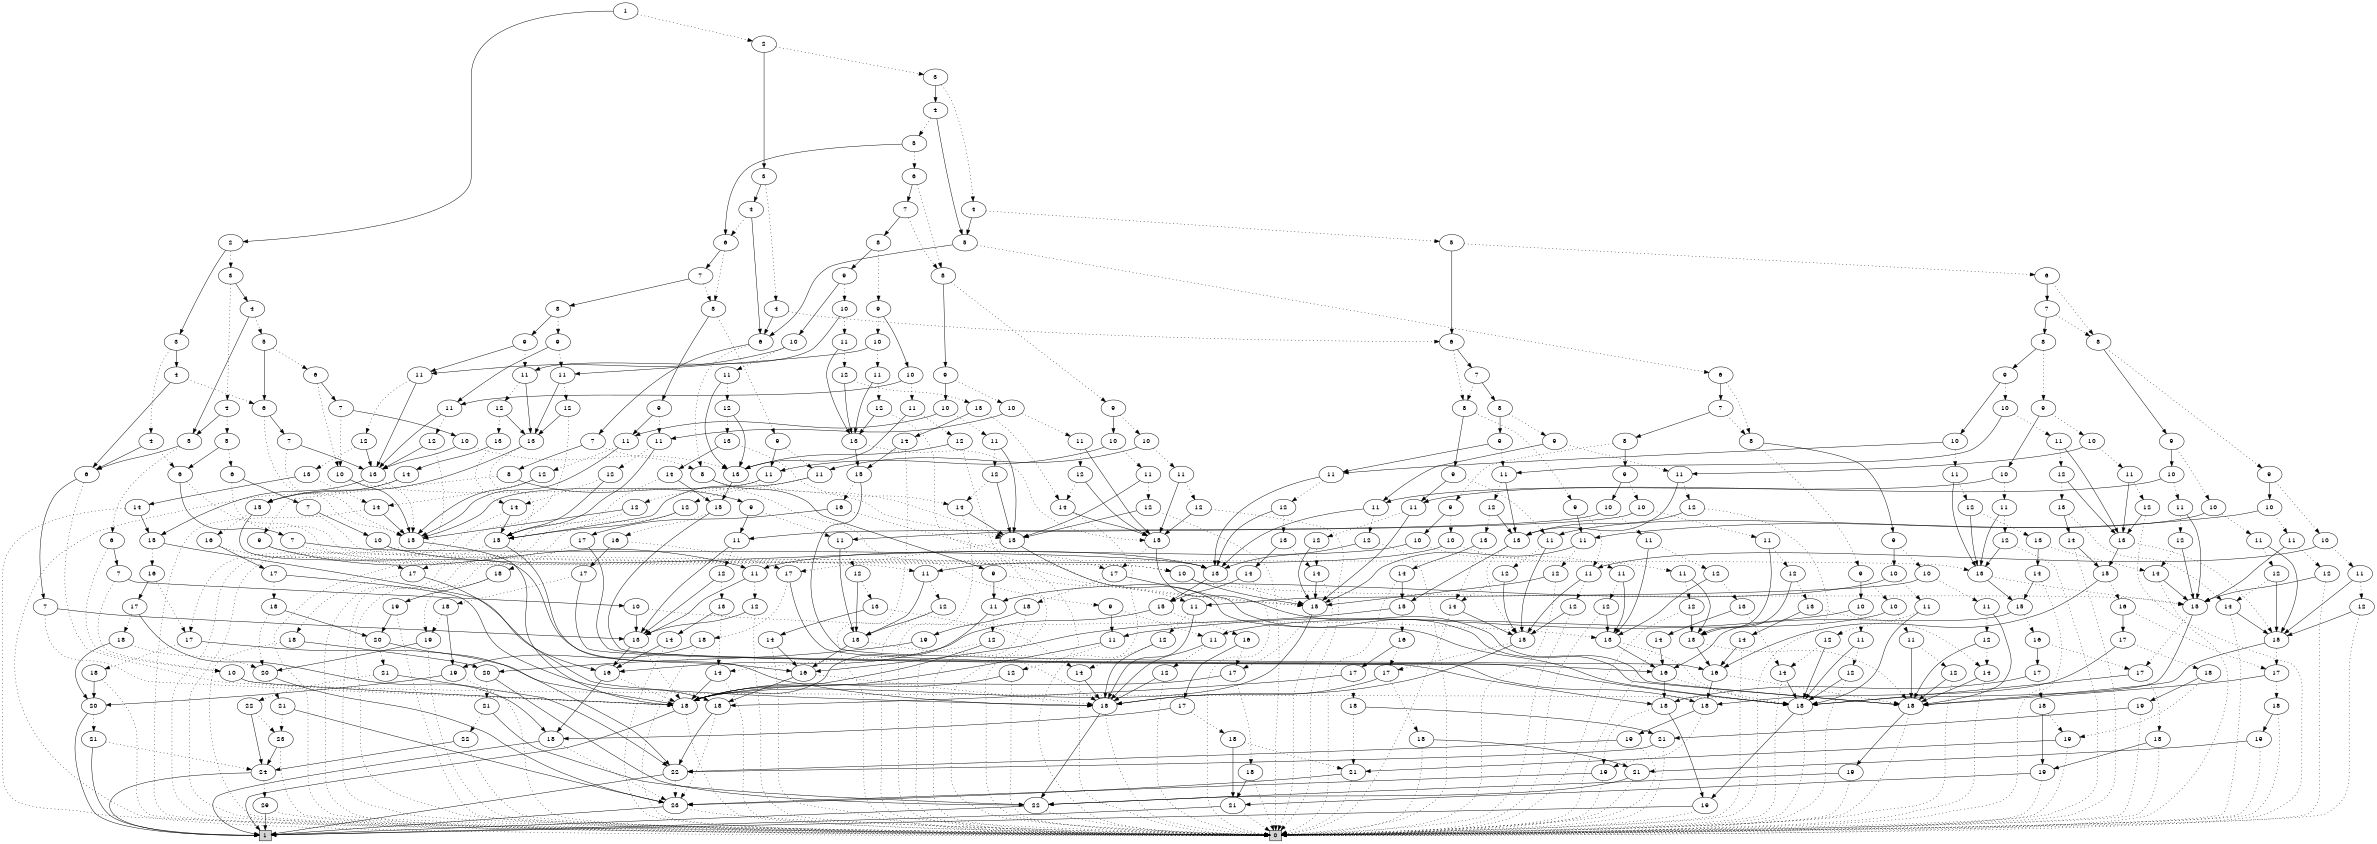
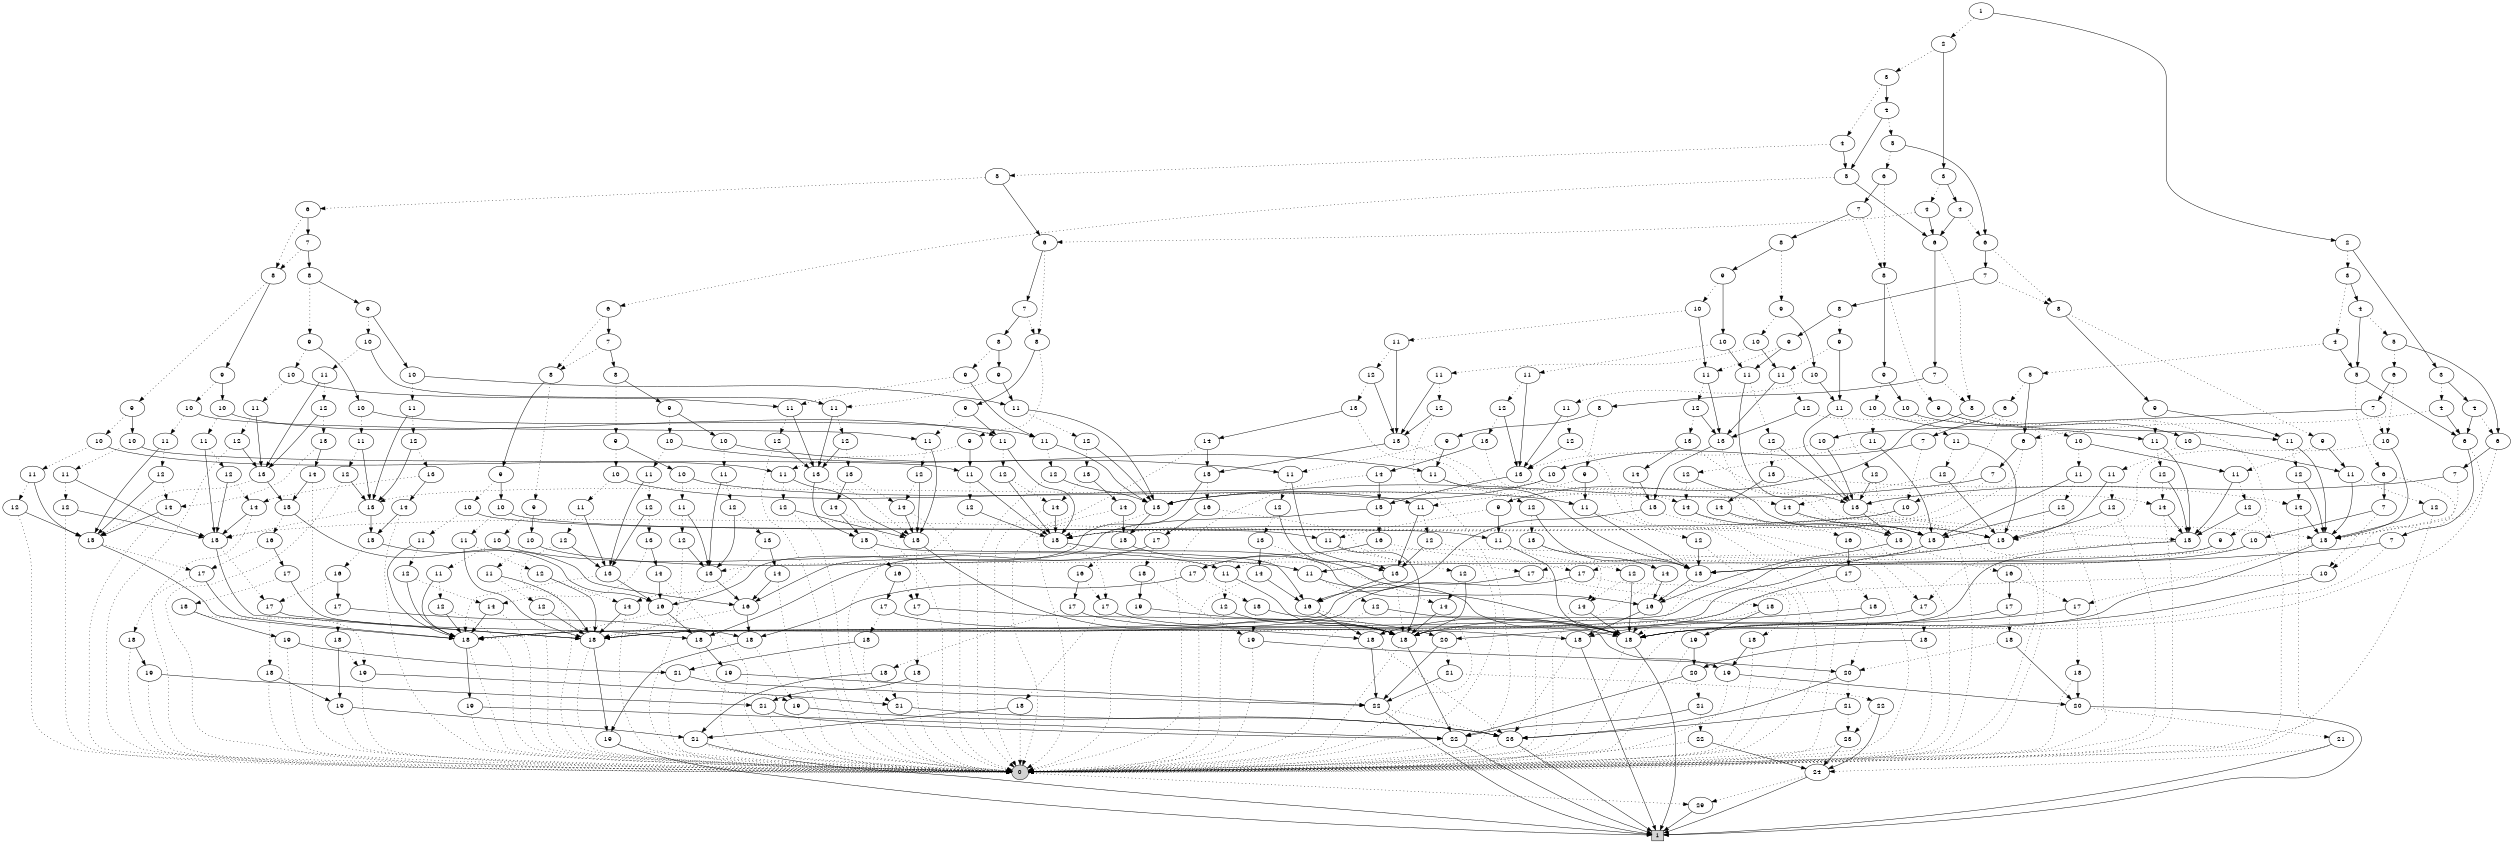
edge "29" -> "0": reversed
node "0": shape box -> ellipse
